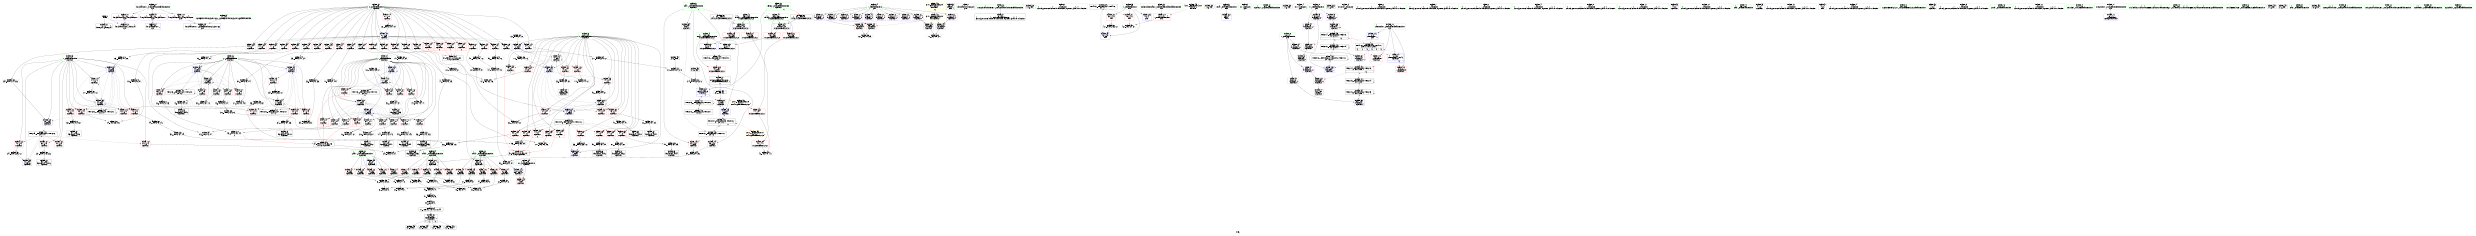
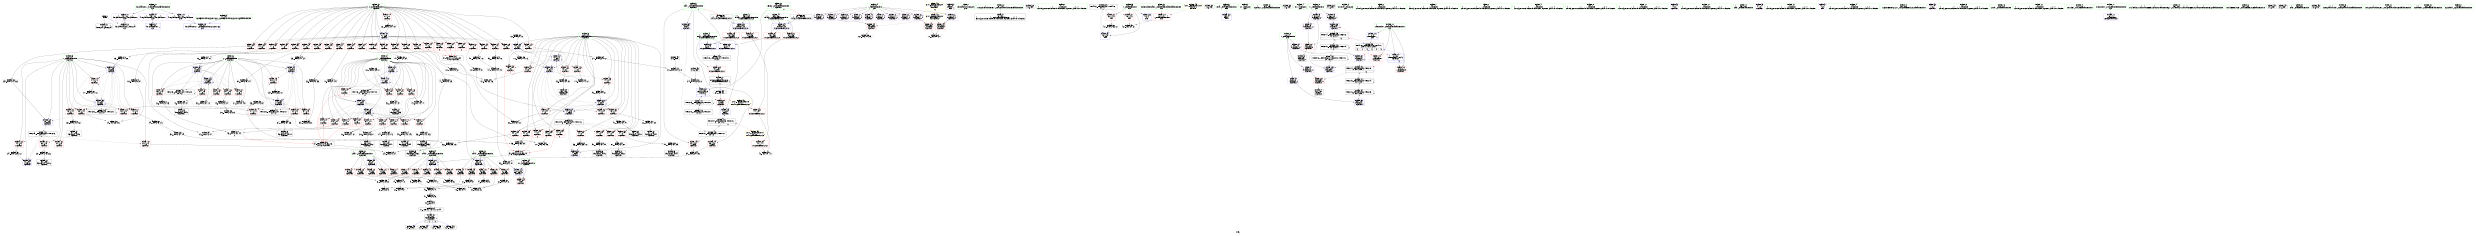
node "NodeID: 196": removed
